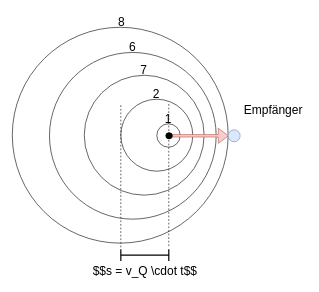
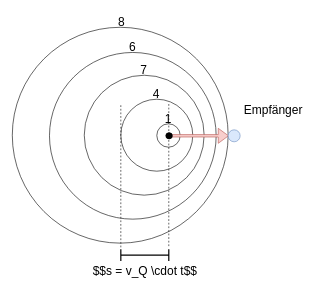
node "2": label "2" -> "4"
